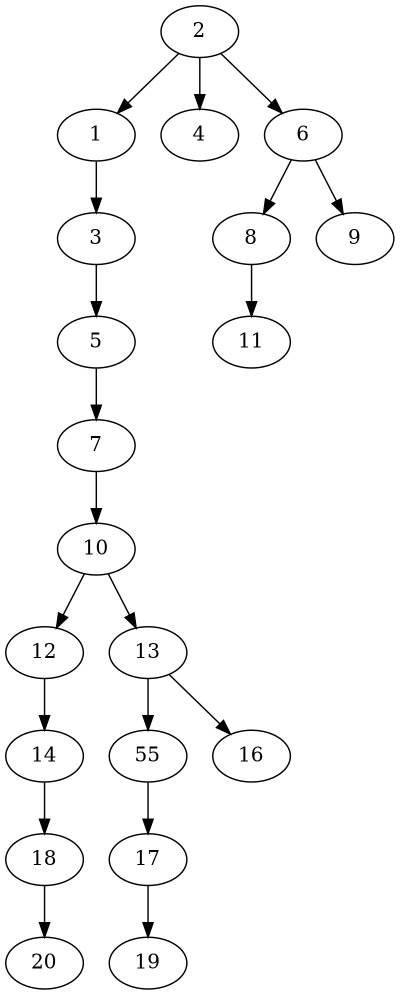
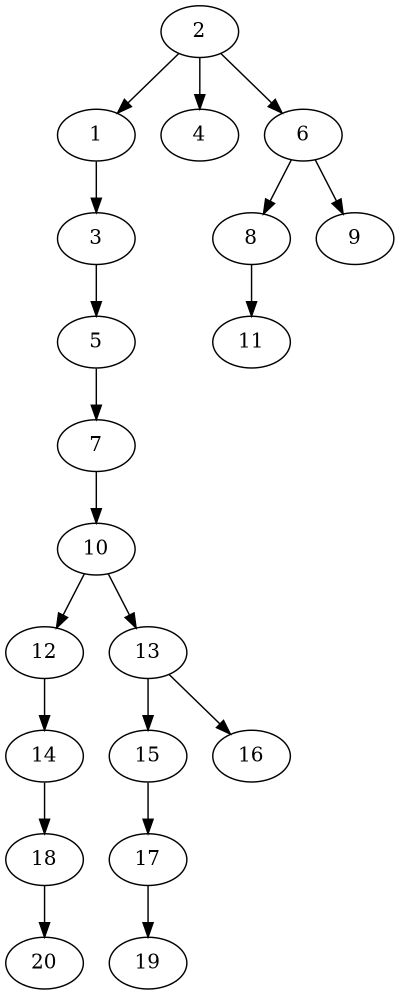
node "55": label "55" -> "15"
